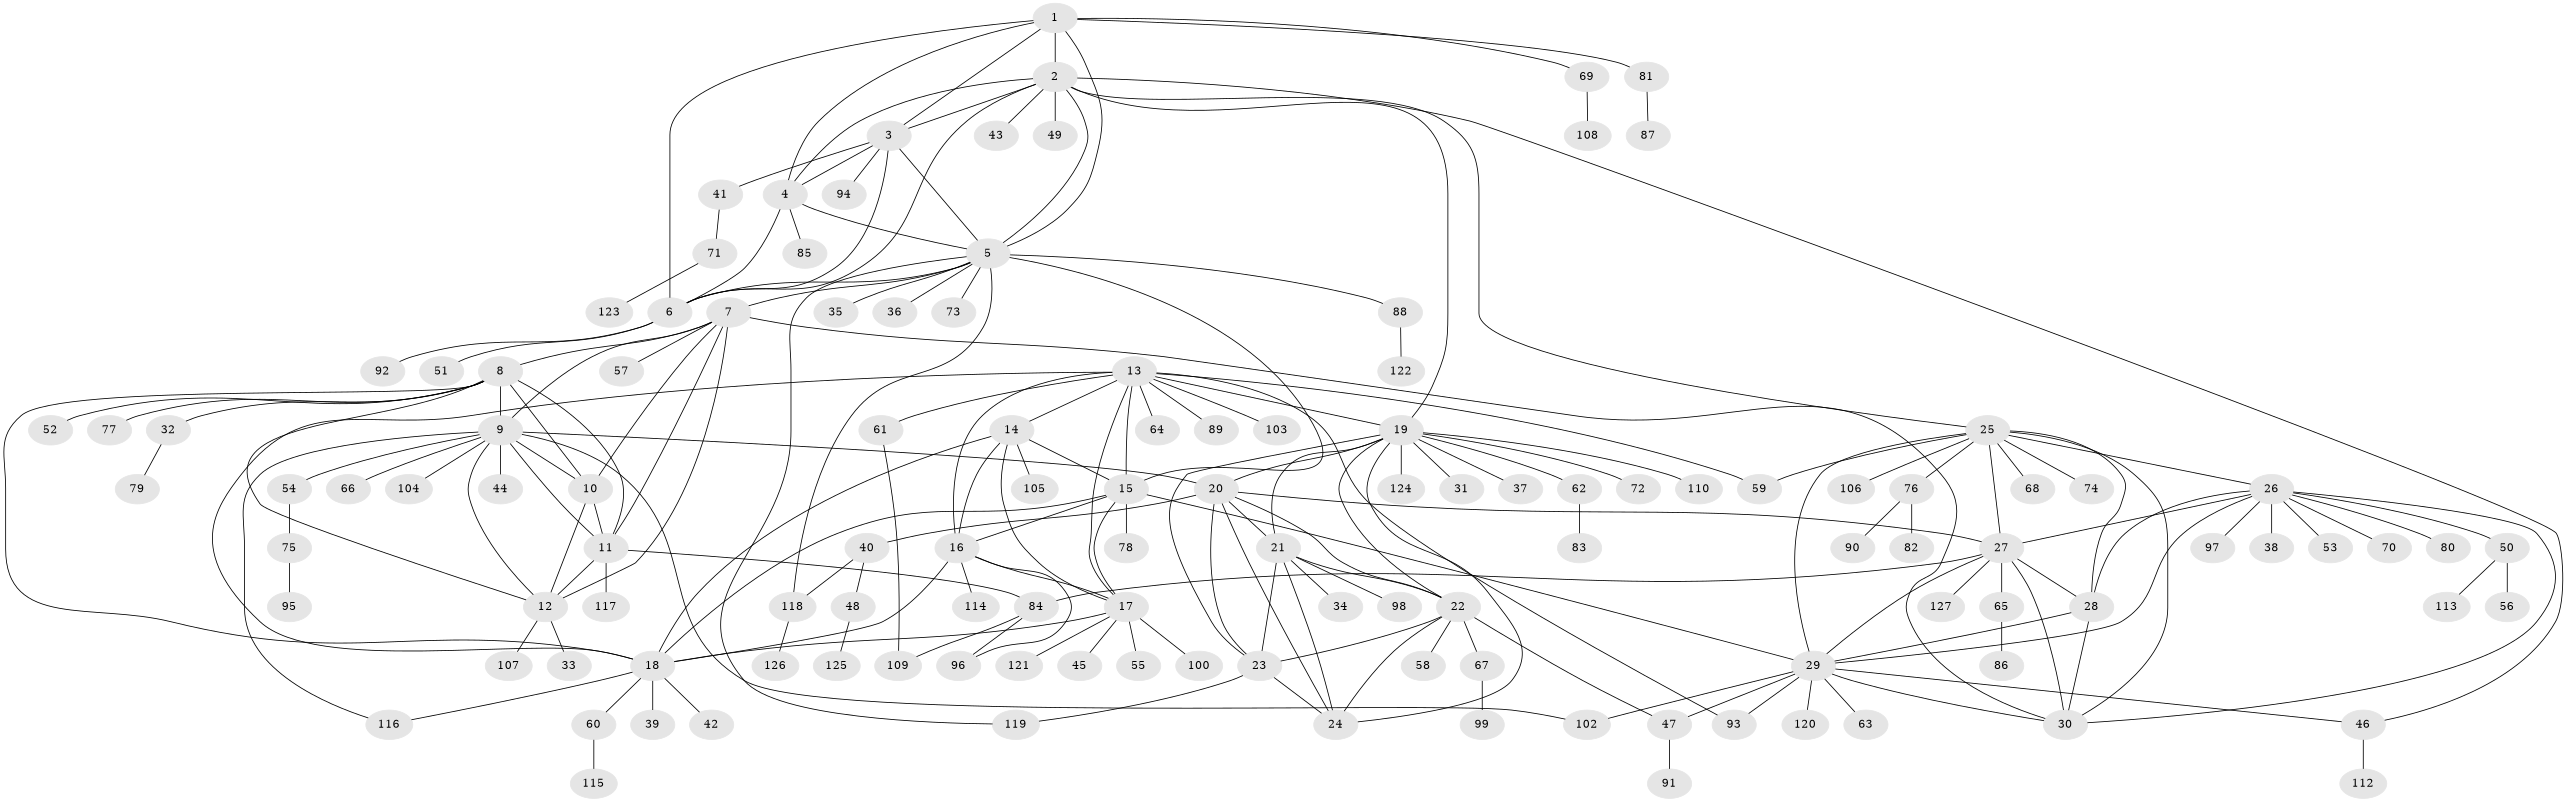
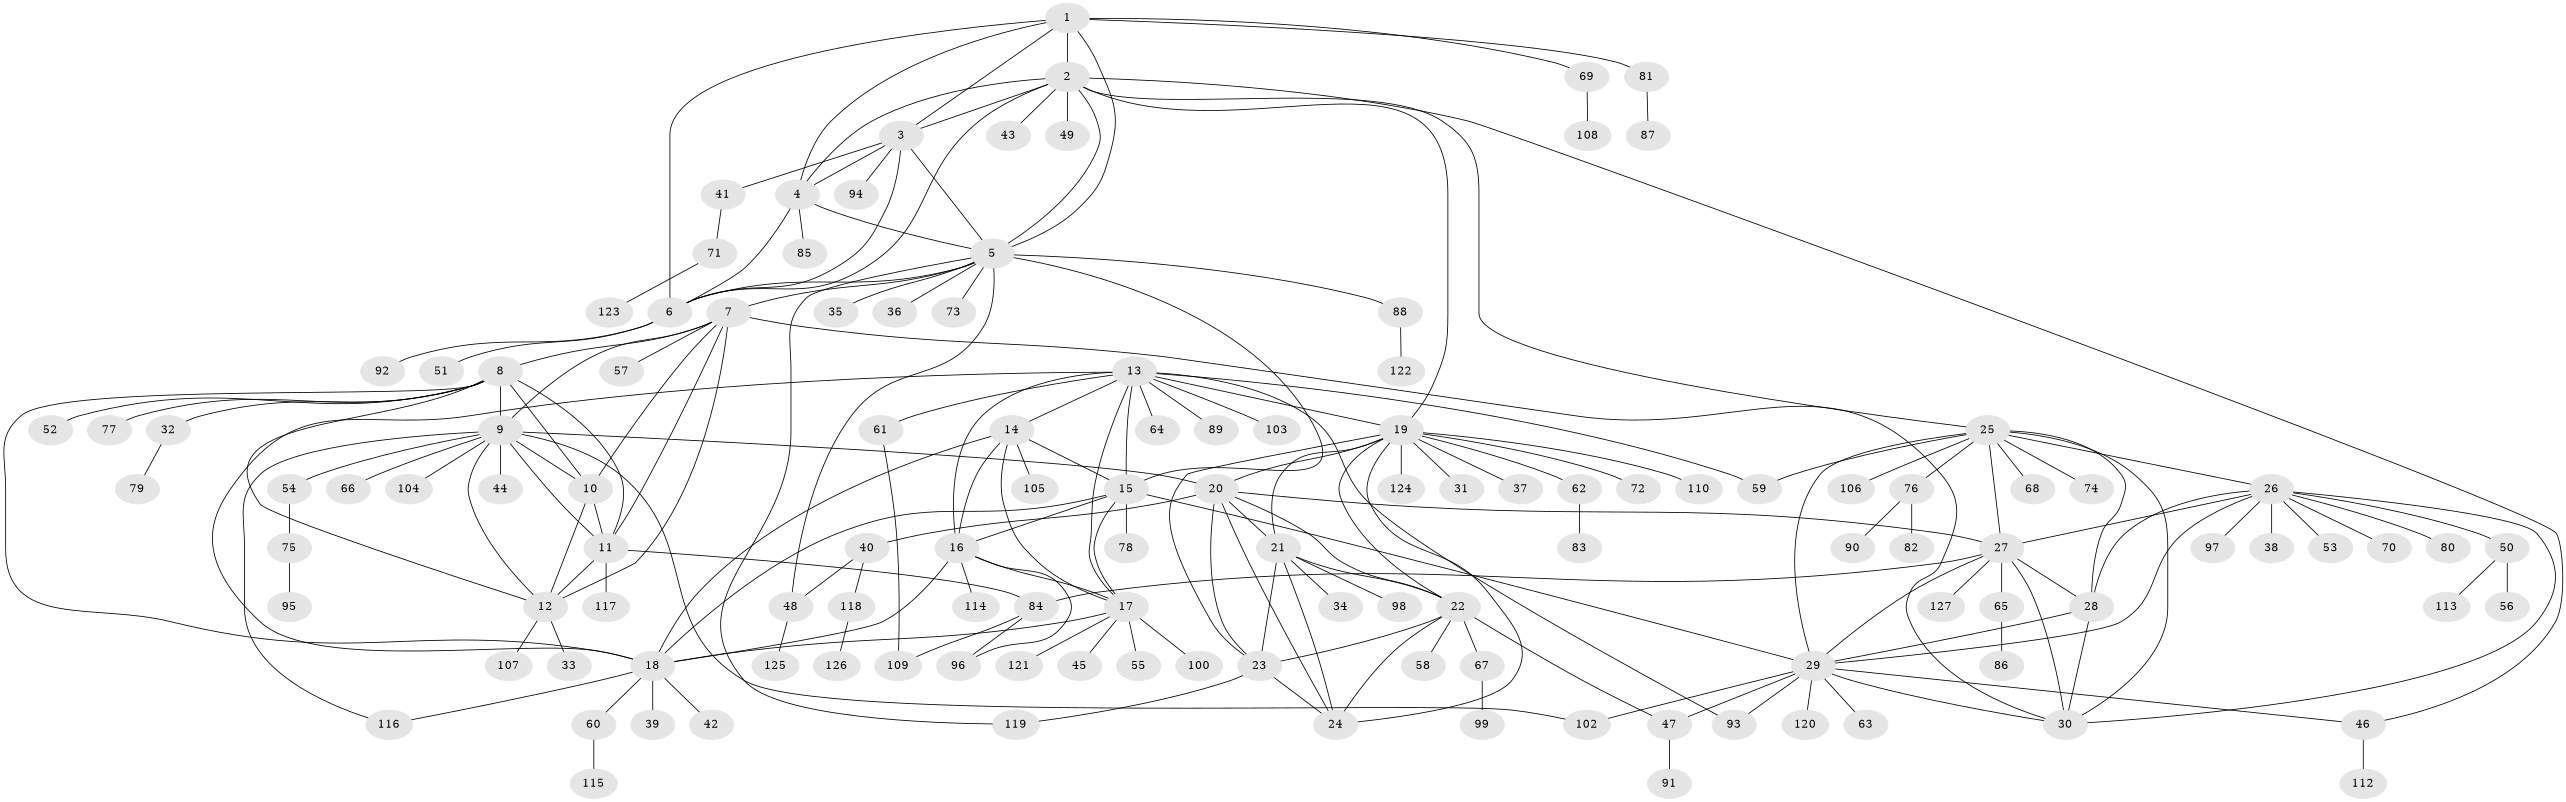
edge "5" -- "118": now "5" -- "48"
